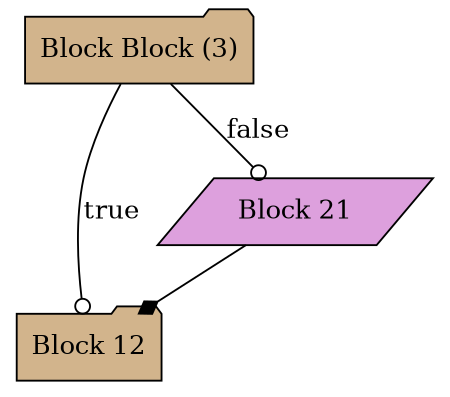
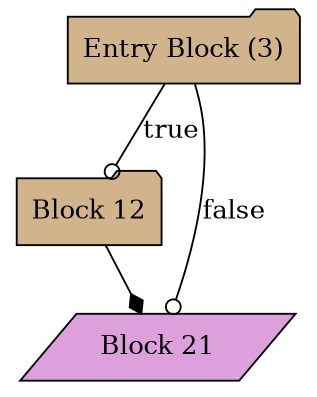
node "Block Block (3)": label "Block Block (3)" -> "Entry Block (3)"
edge "Block 21" -> "Block 12": reversed
